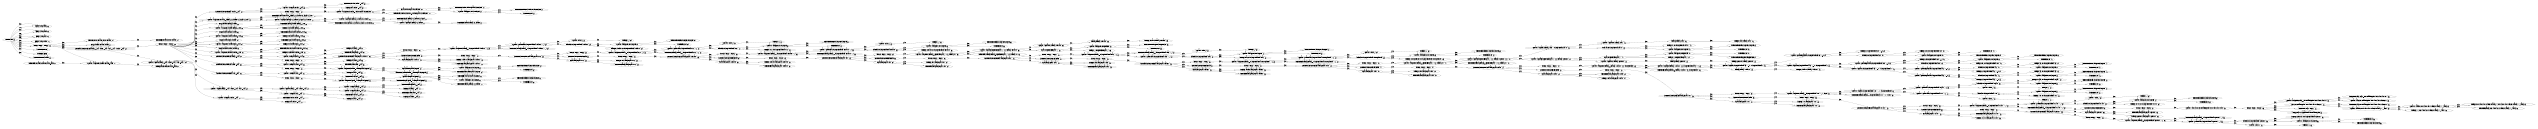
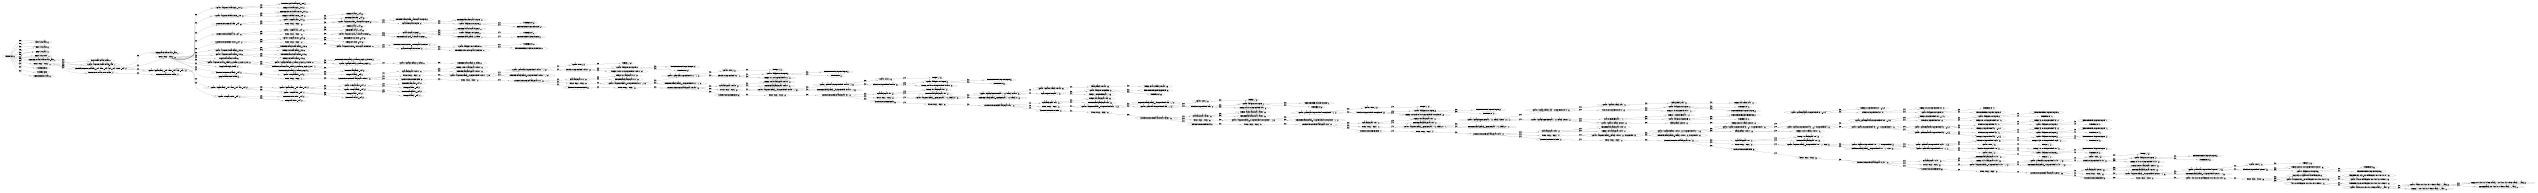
edge "(<operator>.logicalAnd,isFamily && isName && isArch)" -> "(IDENTIFIER,isArch,isFamily && isName && isArch)": reversed
node "(LOCAL,boolean isFamily: boolean)": removed
edge "(<operator>.fieldAccess,Os.OS_ARCH)" -> "(FIELD_IDENTIFIER,OS_ARCH,OS_ARCH)": now "(IDENTIFIER,isFamily,isFamily && isName)" -> "(FIELD_IDENTIFIER,OS_ARCH,OS_ARCH)"
edge "(<operator>.assignment,isArch = arch.equals(OS_ARCH))" -> "(IDENTIFIER,isArch,isArch = arch.equals(OS_ARCH))": label "AST: " -> "DDG: "
node "(IDENTIFIER,$obj0,<empty>)": removed
